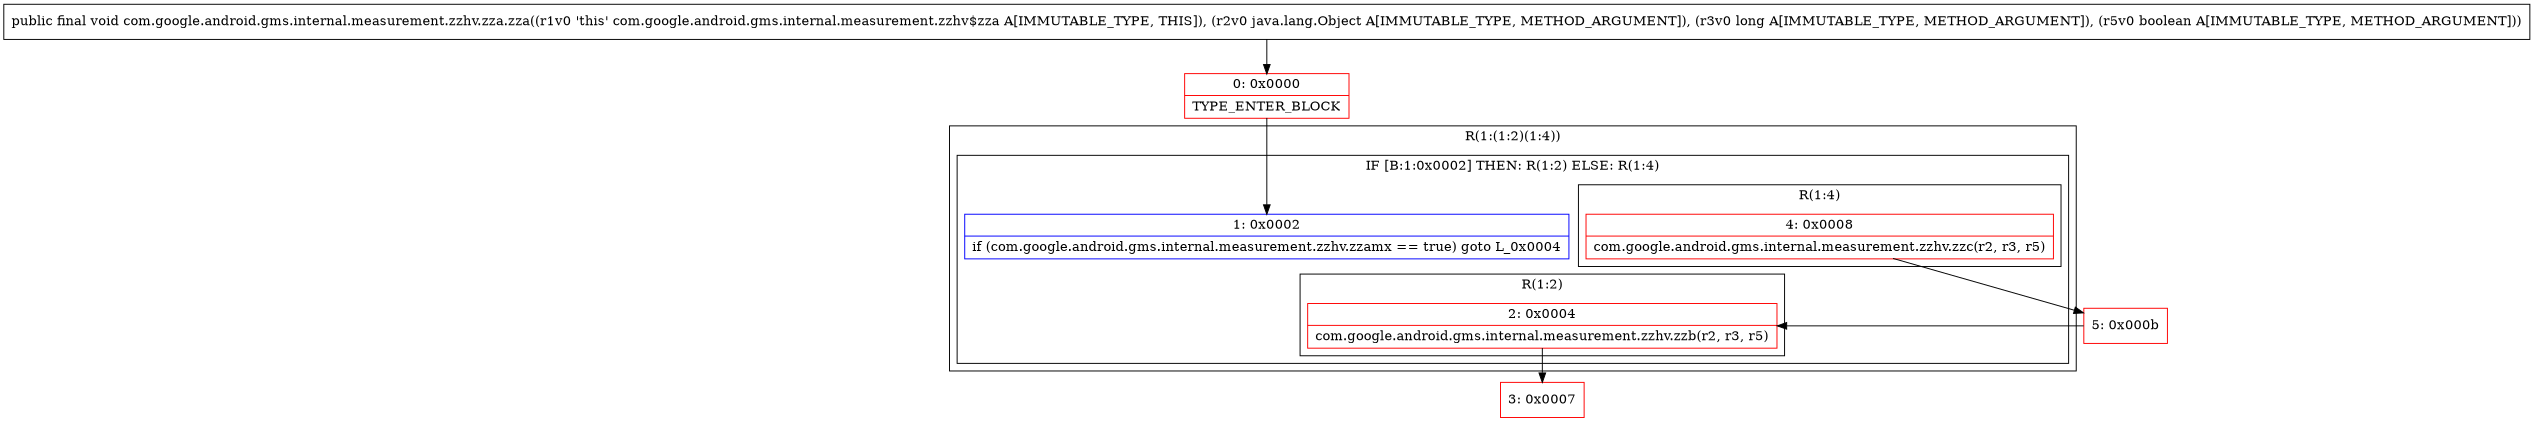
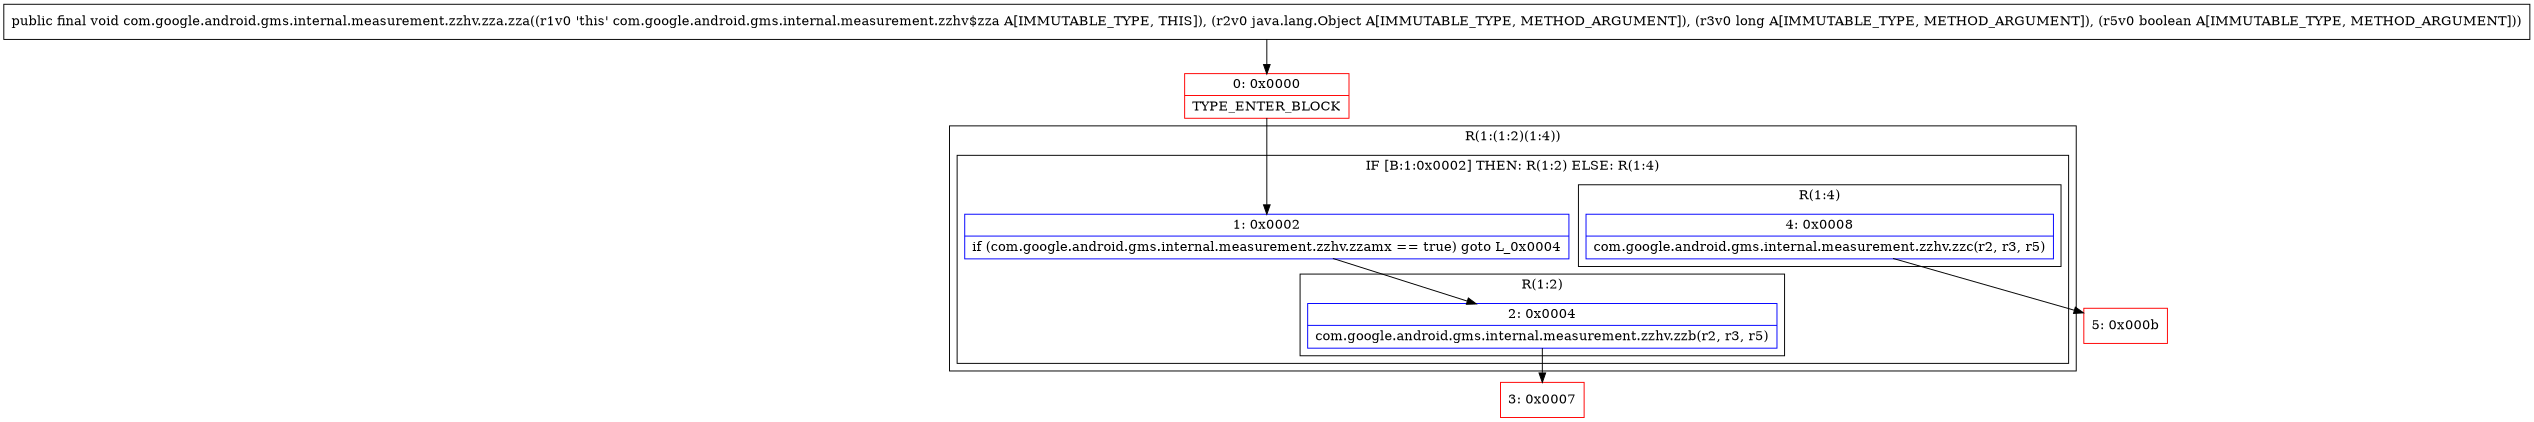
node "4: 0x0008": color red -> blue
node "2: 0x0004": color red -> blue
edge "5: 0x000b" -> "2: 0x0004": now "1: 0x0002" -> "2: 0x0004"
